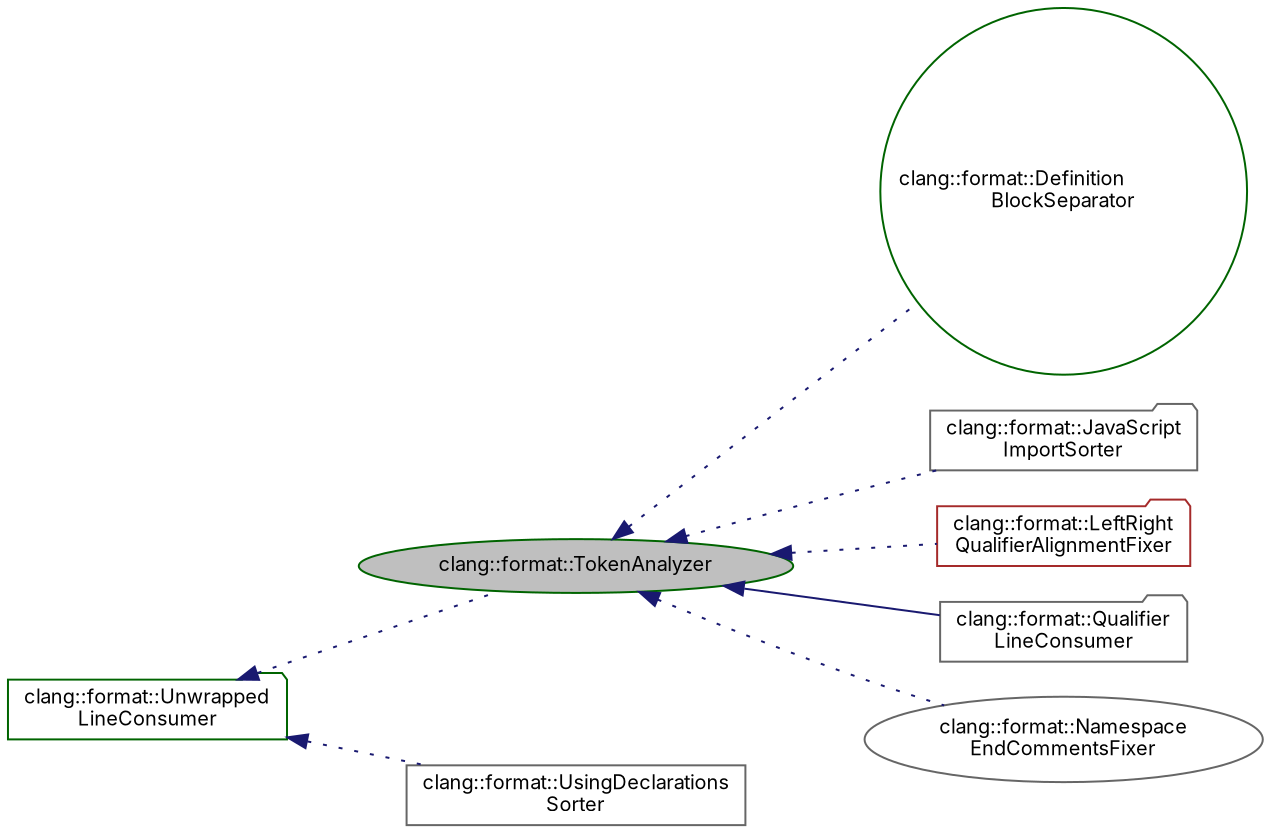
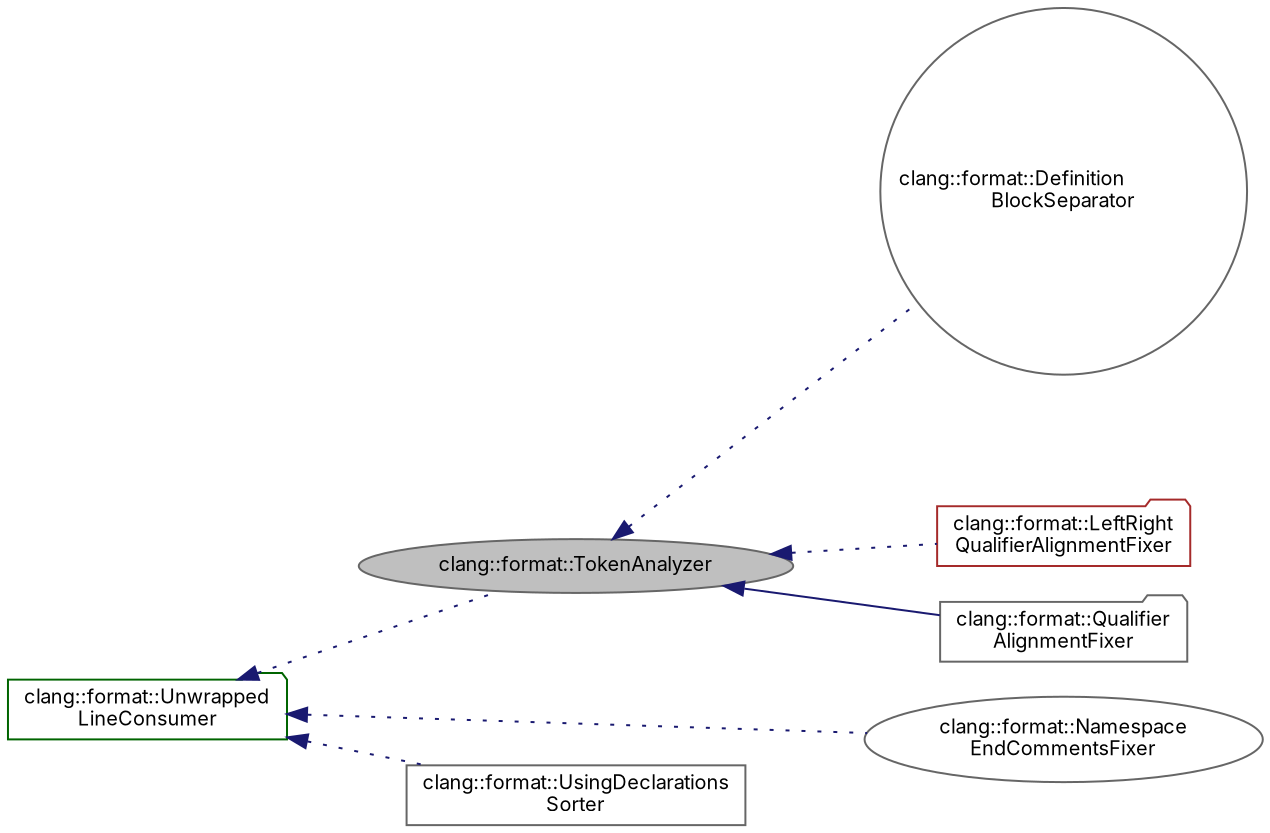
node "clang::format::Definition BlockSeparator": color darkgreen -> gray40
node "clang::format::JavaScript ImportSorter": removed
node "clang::format::TokenAnalyzer": color darkgreen -> gray40
node "clang::format::Qualifier LineConsumer": label "clang::format::Qualifier LineConsumer" -> "clang::format::Qualifier AlignmentFixer"
edge "clang::format::Namespace EndCommentsFixer" -> "clang::format::TokenAnalyzer": now "clang::format::Namespace EndCommentsFixer" -> "clang::format::Unwrapped LineConsumer"
